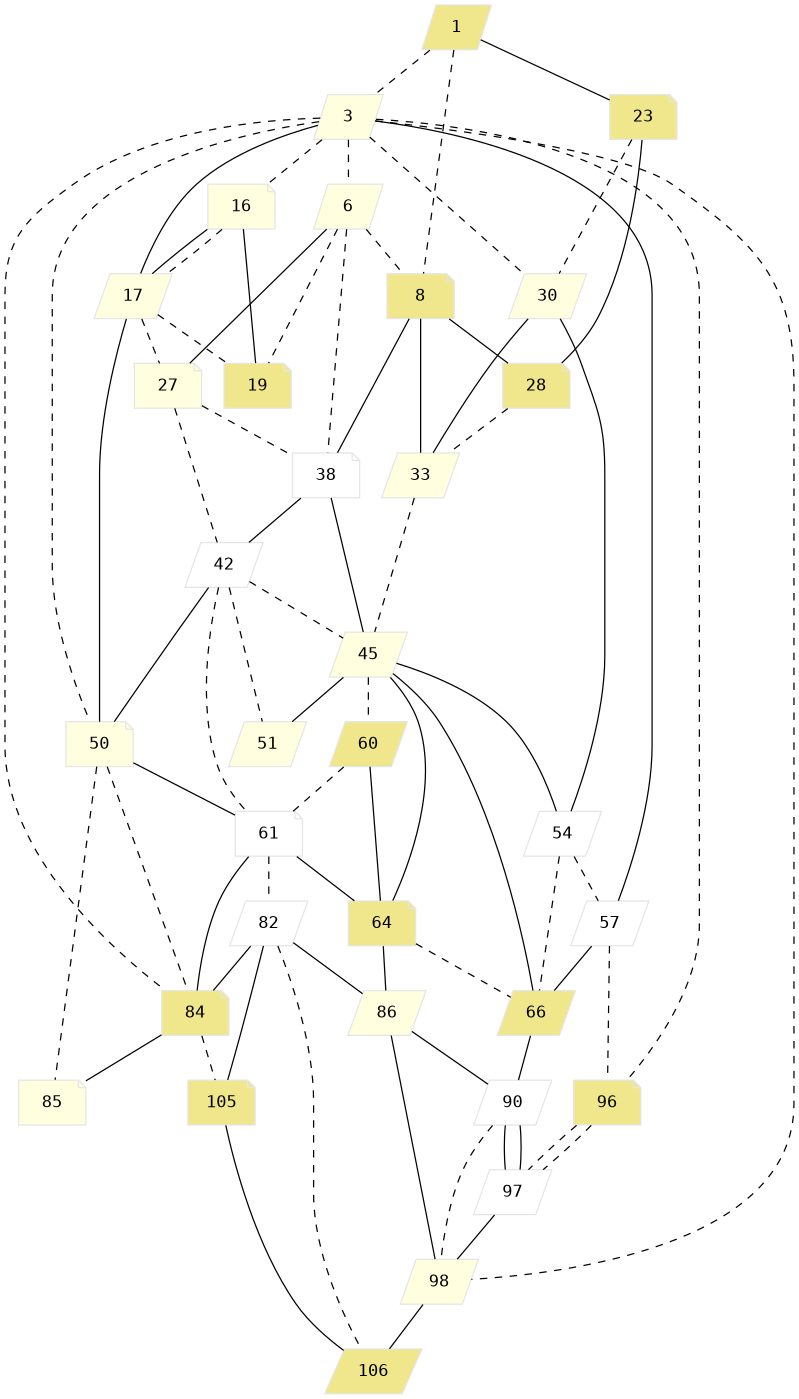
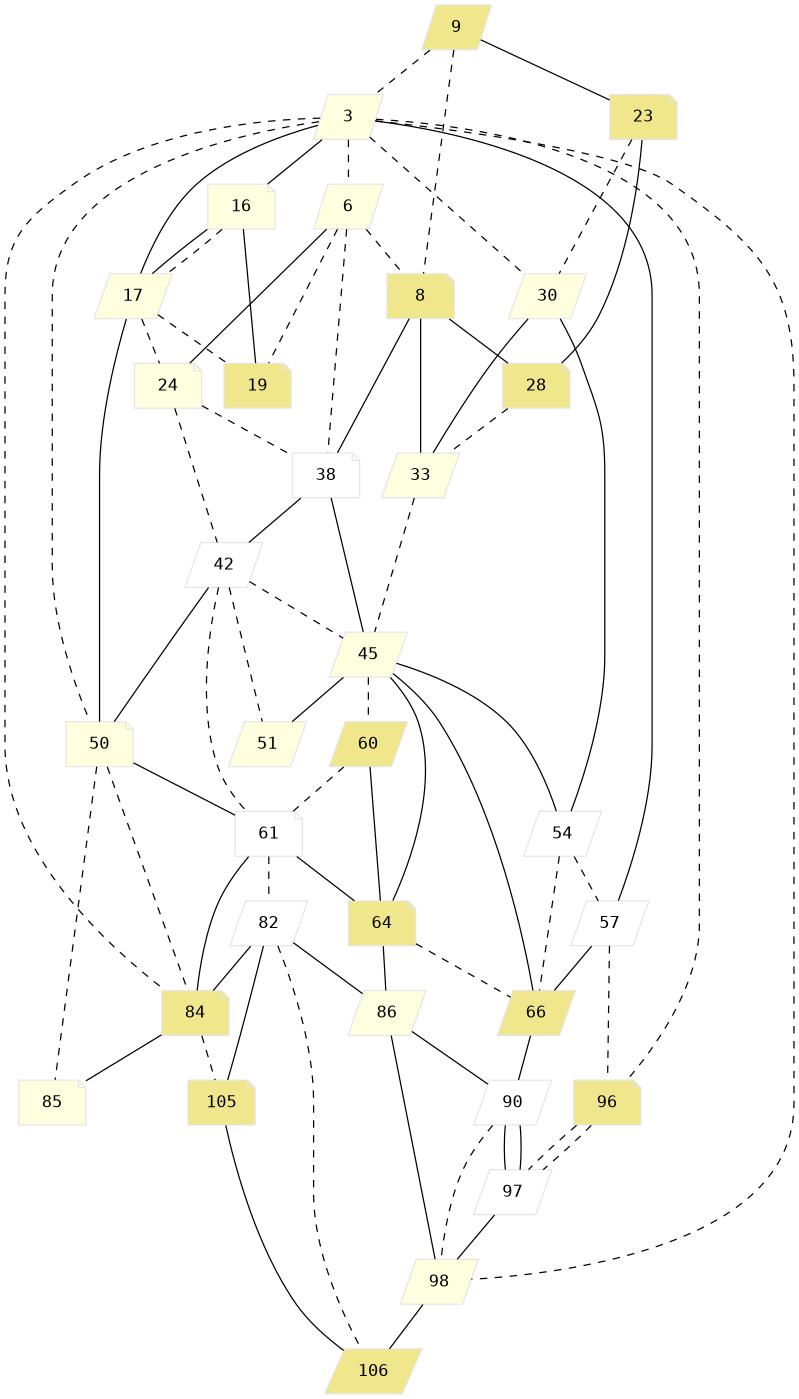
node "1": label "1" -> "9"
edge "3" -- "16": style dashed -> solid
node "27": label "27" -> "24"
